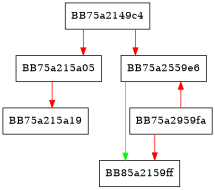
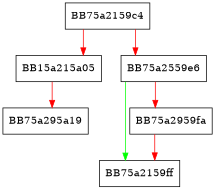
node "BB75a2149c4": label "BB75a2149c4" -> "BB75a2159c4"
node "BB75a215a05": label "BB75a215a05" -> "BB15a215a05"
edge "BB75a2959fa" -> "BB75a2559e6": reversed
node "BB75a215a19": label "BB75a215a19" -> "BB75a295a19"
node "BB85a2159ff": label "BB85a2159ff" -> "BB75a2159ff"
